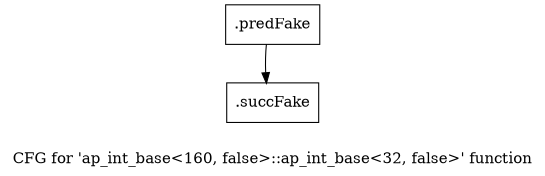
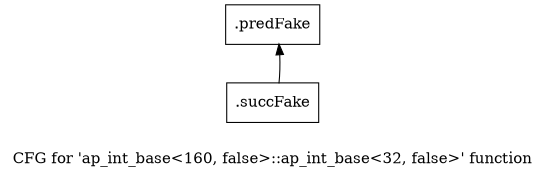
edge ".predFake" -> ".succFake": reversed
